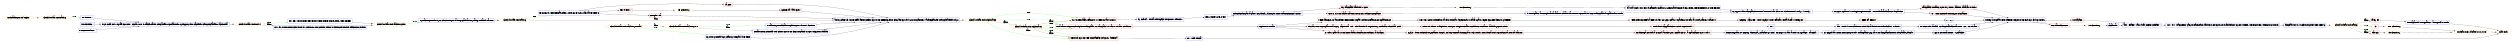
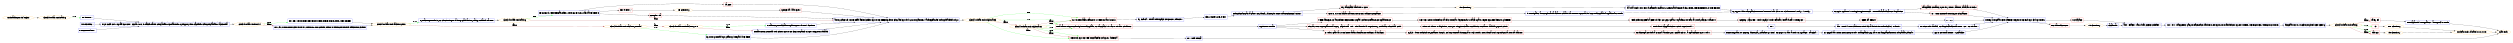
edge "Check boolean AmirBackstoryHex" -> "Check boolean AmirBackstoryEntrati": added, label "false"
